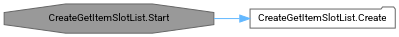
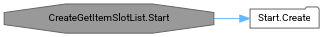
node "CreateGetItemSlotList.Create": label "CreateGetItemSlotList.Create" -> "Start.Create"
